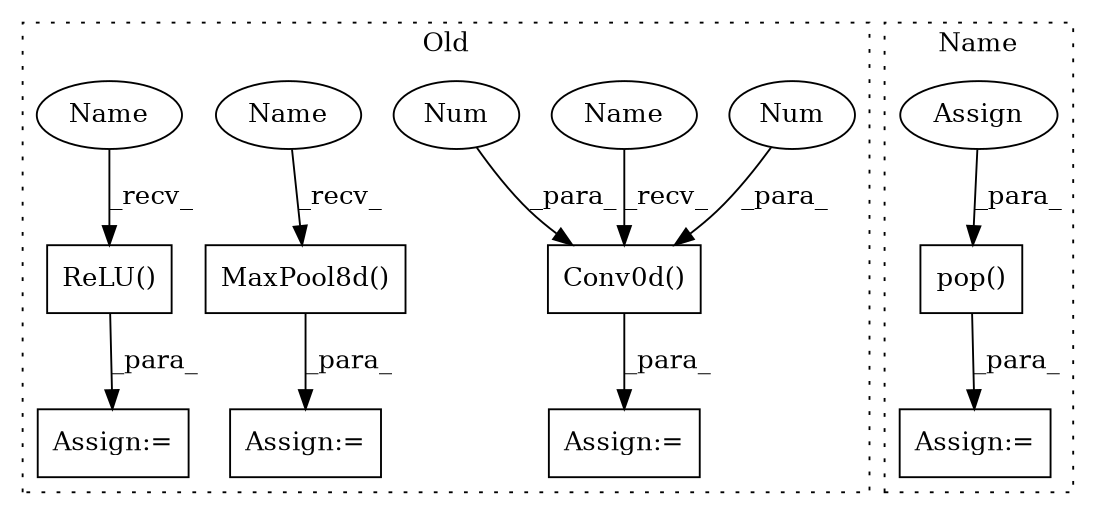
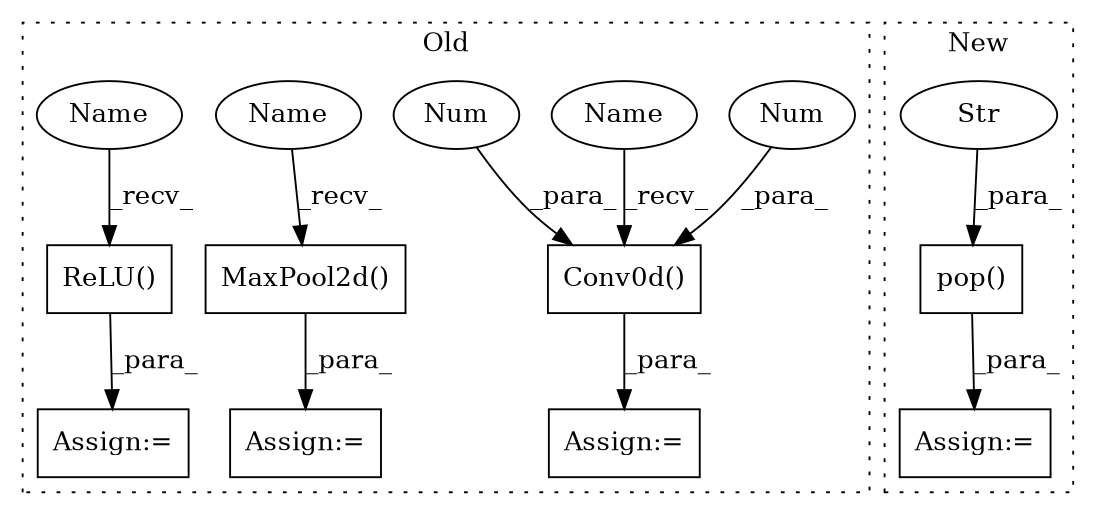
cluster "Name": label "Name" -> "New"
node "Assign": label "Assign" -> "Str"
node "MaxPool8d()": label "MaxPool8d()" -> "MaxPool2d()"
